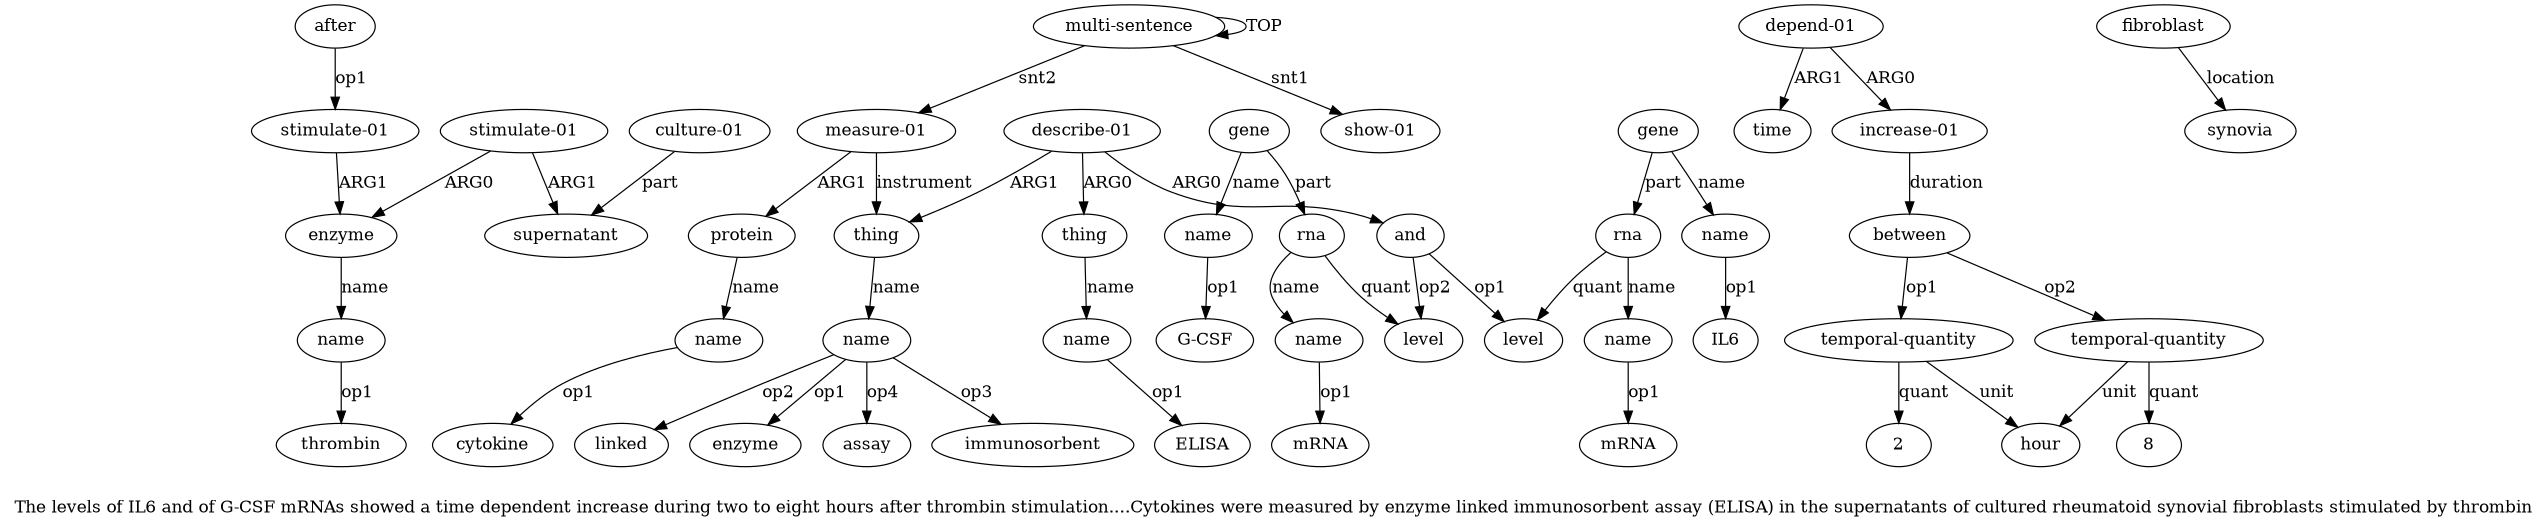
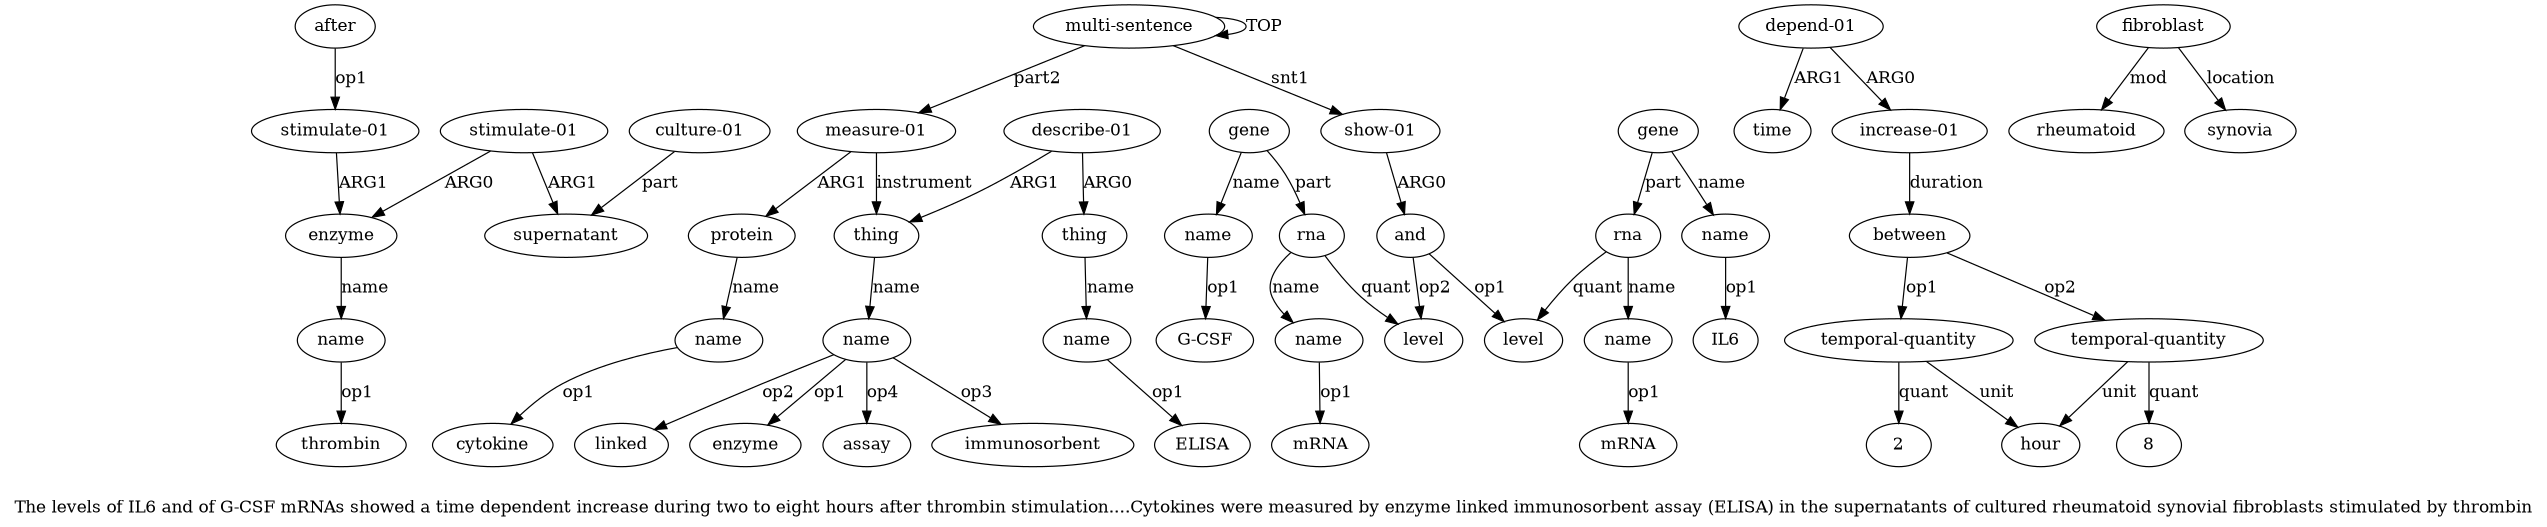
edge "multi-sentence" -> "measure-01": label "snt2" -> "part2"
node "rheumatoid": added
edge "describe-01" -> "and": now "show-01" -> "and"
